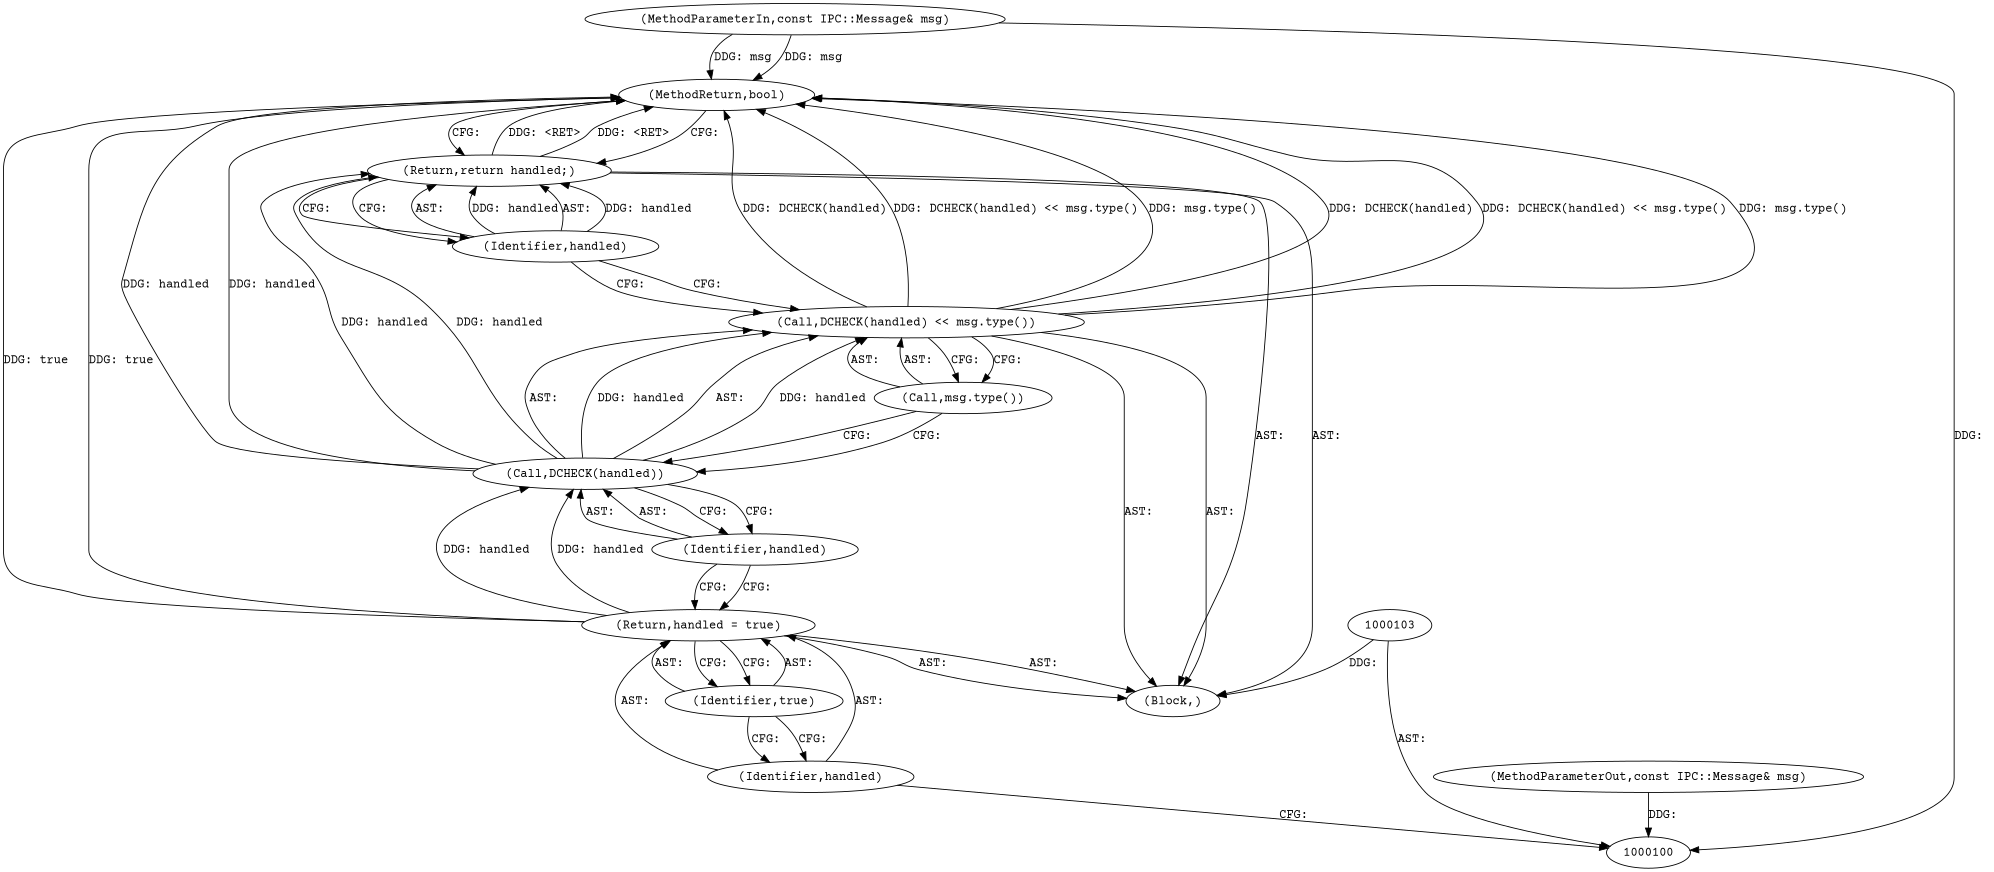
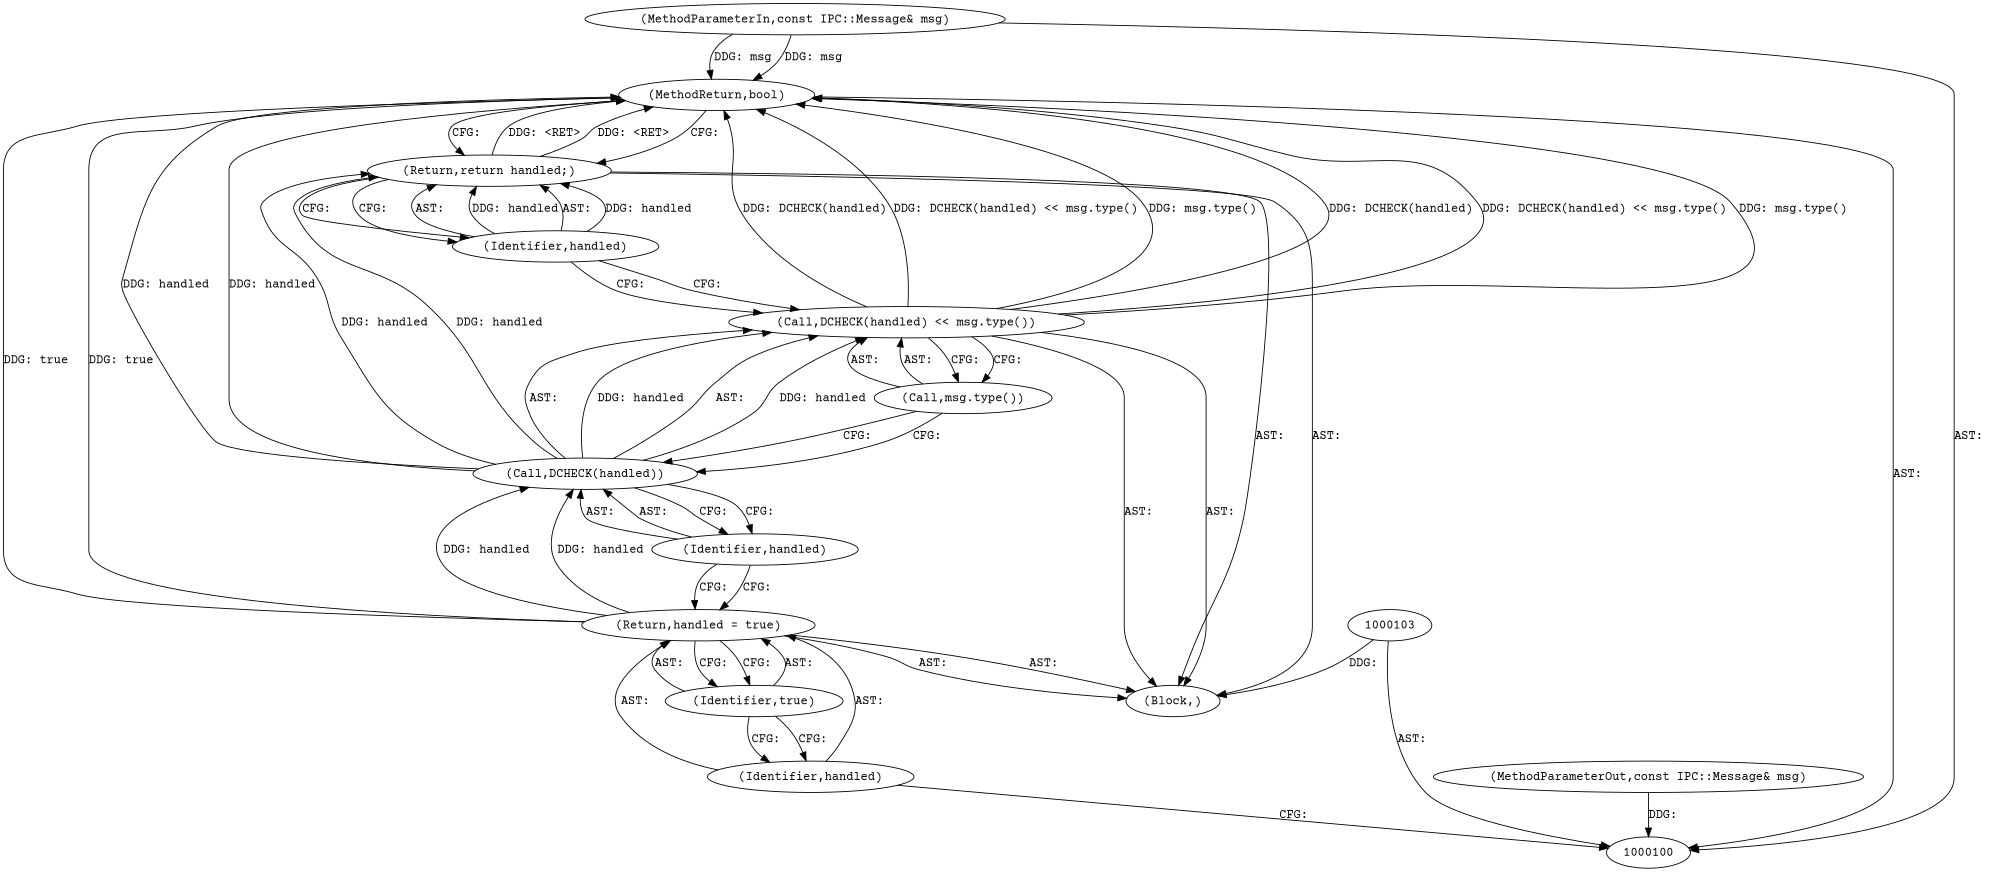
edge "(MethodReturn,bool)" -> "1000100": added, label "AST:"
edge "(MethodParameterIn,const IPC::Message& msg)" -> "1000100": label "DDG: " -> "AST: "
